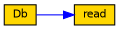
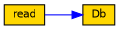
edge "Db" -> "read": reversed
